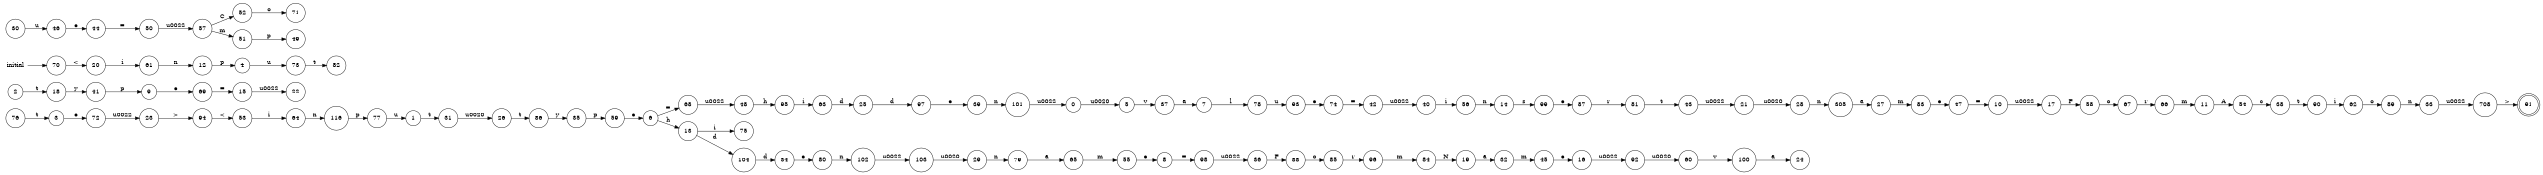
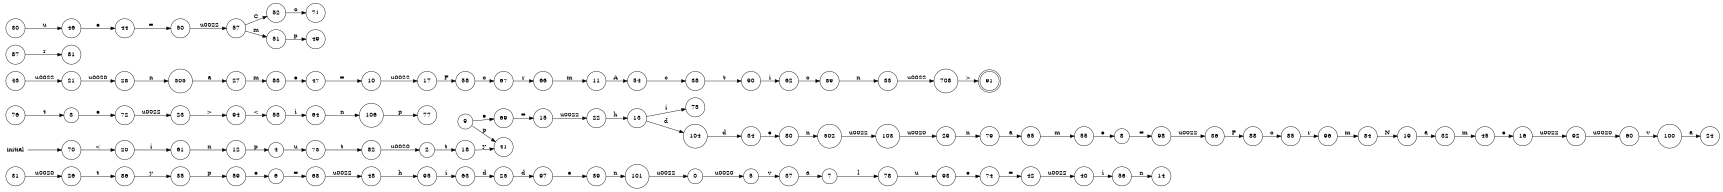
edge "41" -> "9": reversed
node "99": removed
edge "81" -> "43": removed, label "t"
node "116": label "116" -> "106"
node "1": removed
edge "6" -> "13": now "22" -> "13"
edge "82" -> "2": added, label "u0020"
node "102": label "102" -> "502"
